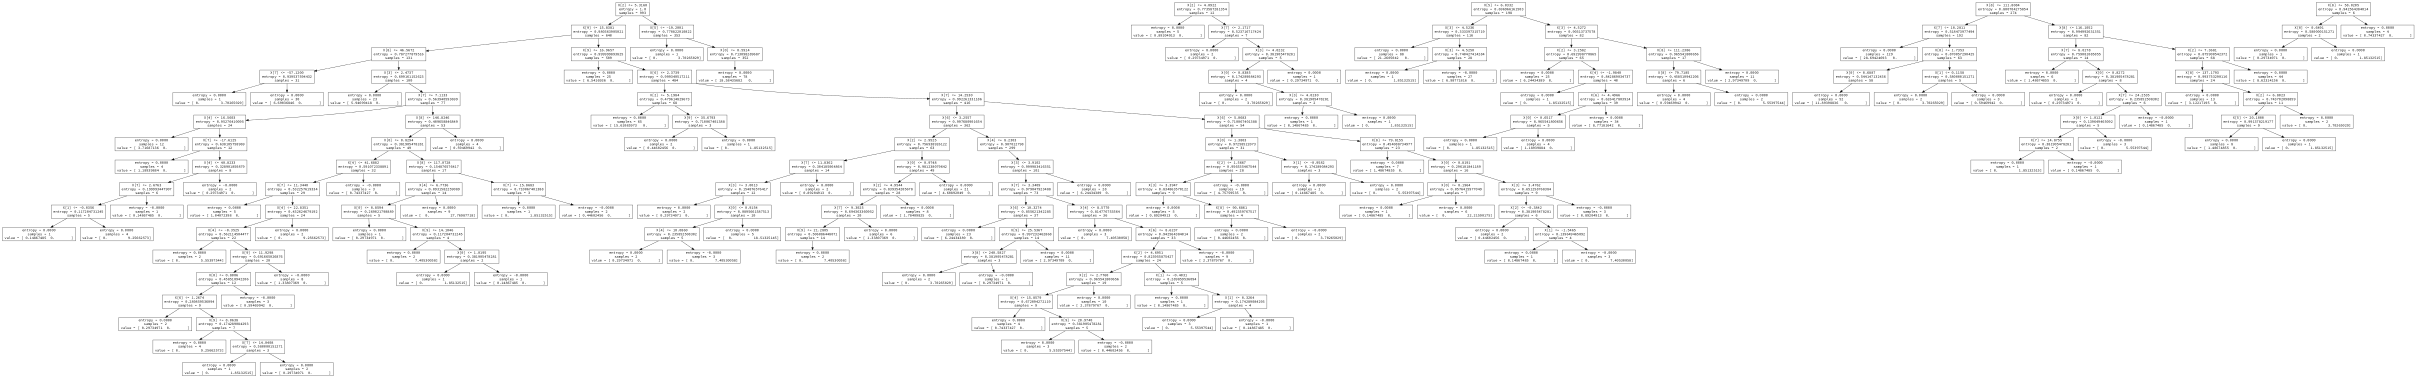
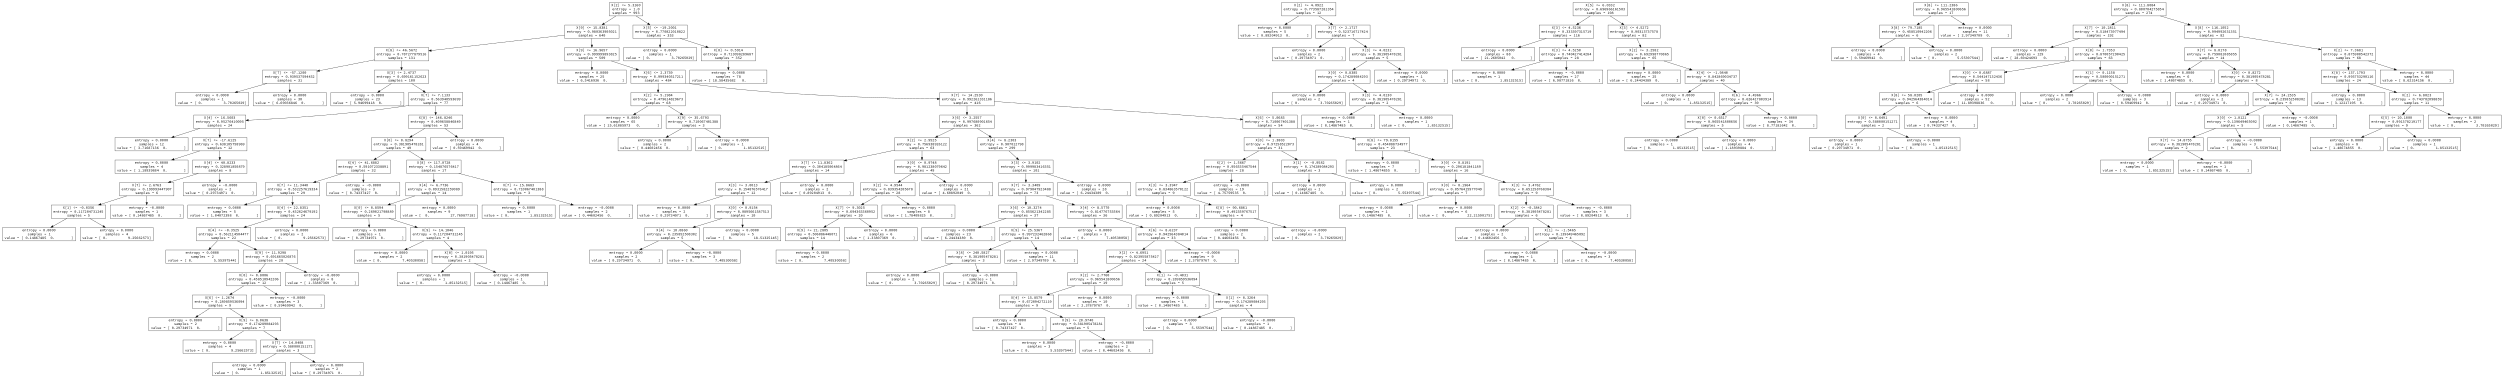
edge "X[3] <= 4.5272 entropy = 0.90313737578 samples = 82" -> "X[8] <= 111.2386 entropy = 0.965541800656 samples = 17": removed
edge "X[0] <= 0.6887 entropy = 0.544147132436 samples = 58" -> "X[8] <= 58.0205 entropy = 0.942564384014 samples = 6": added
